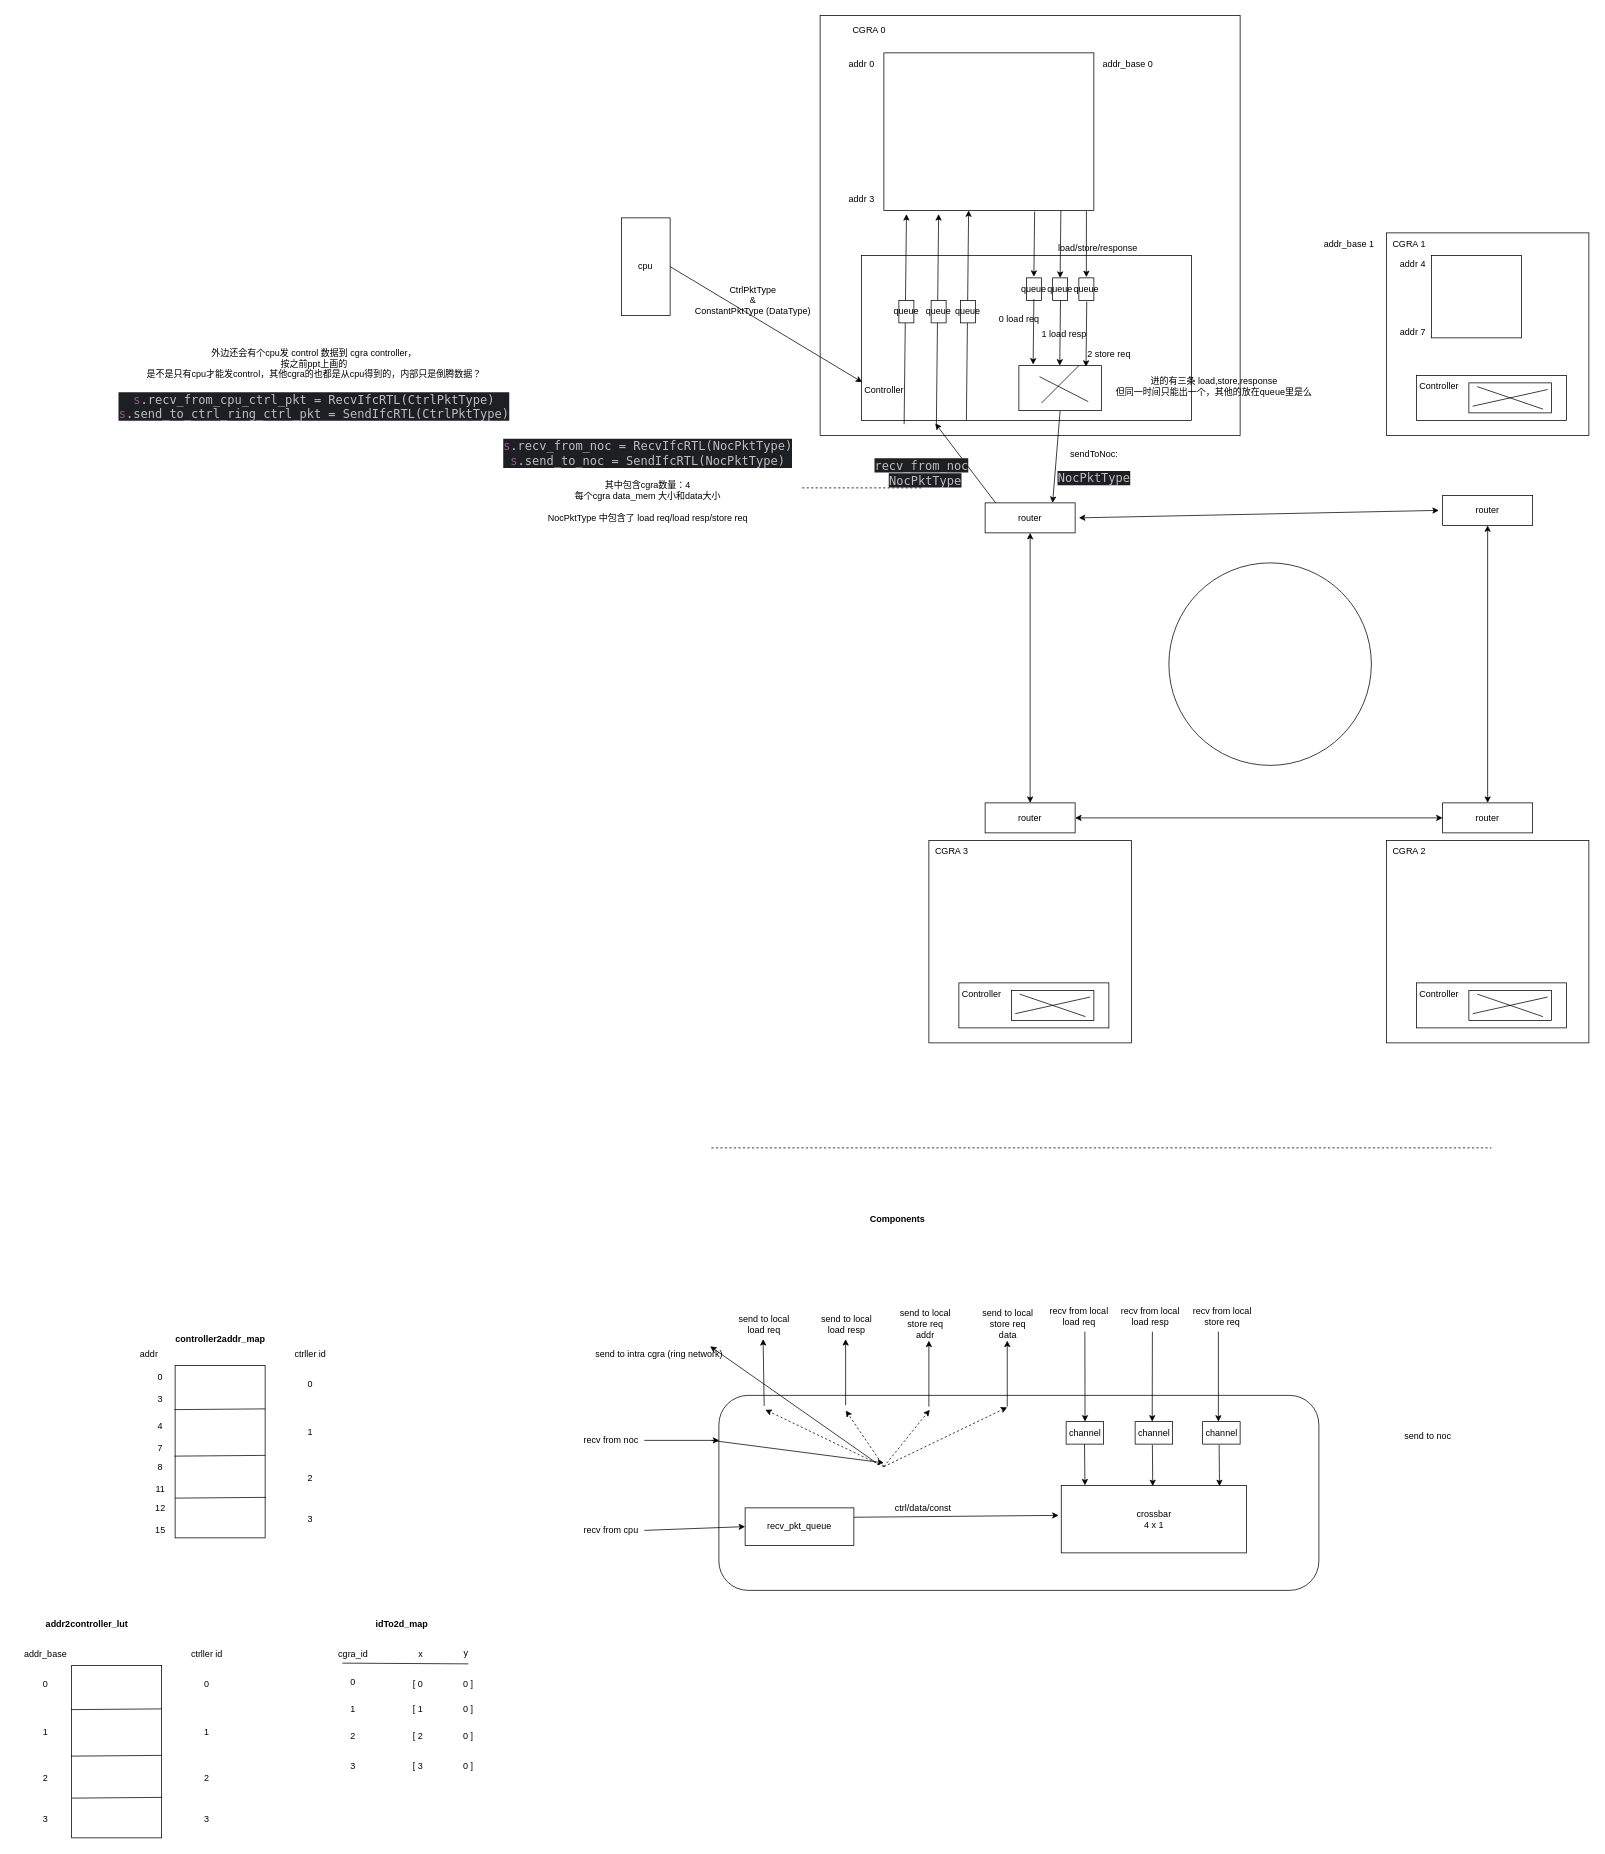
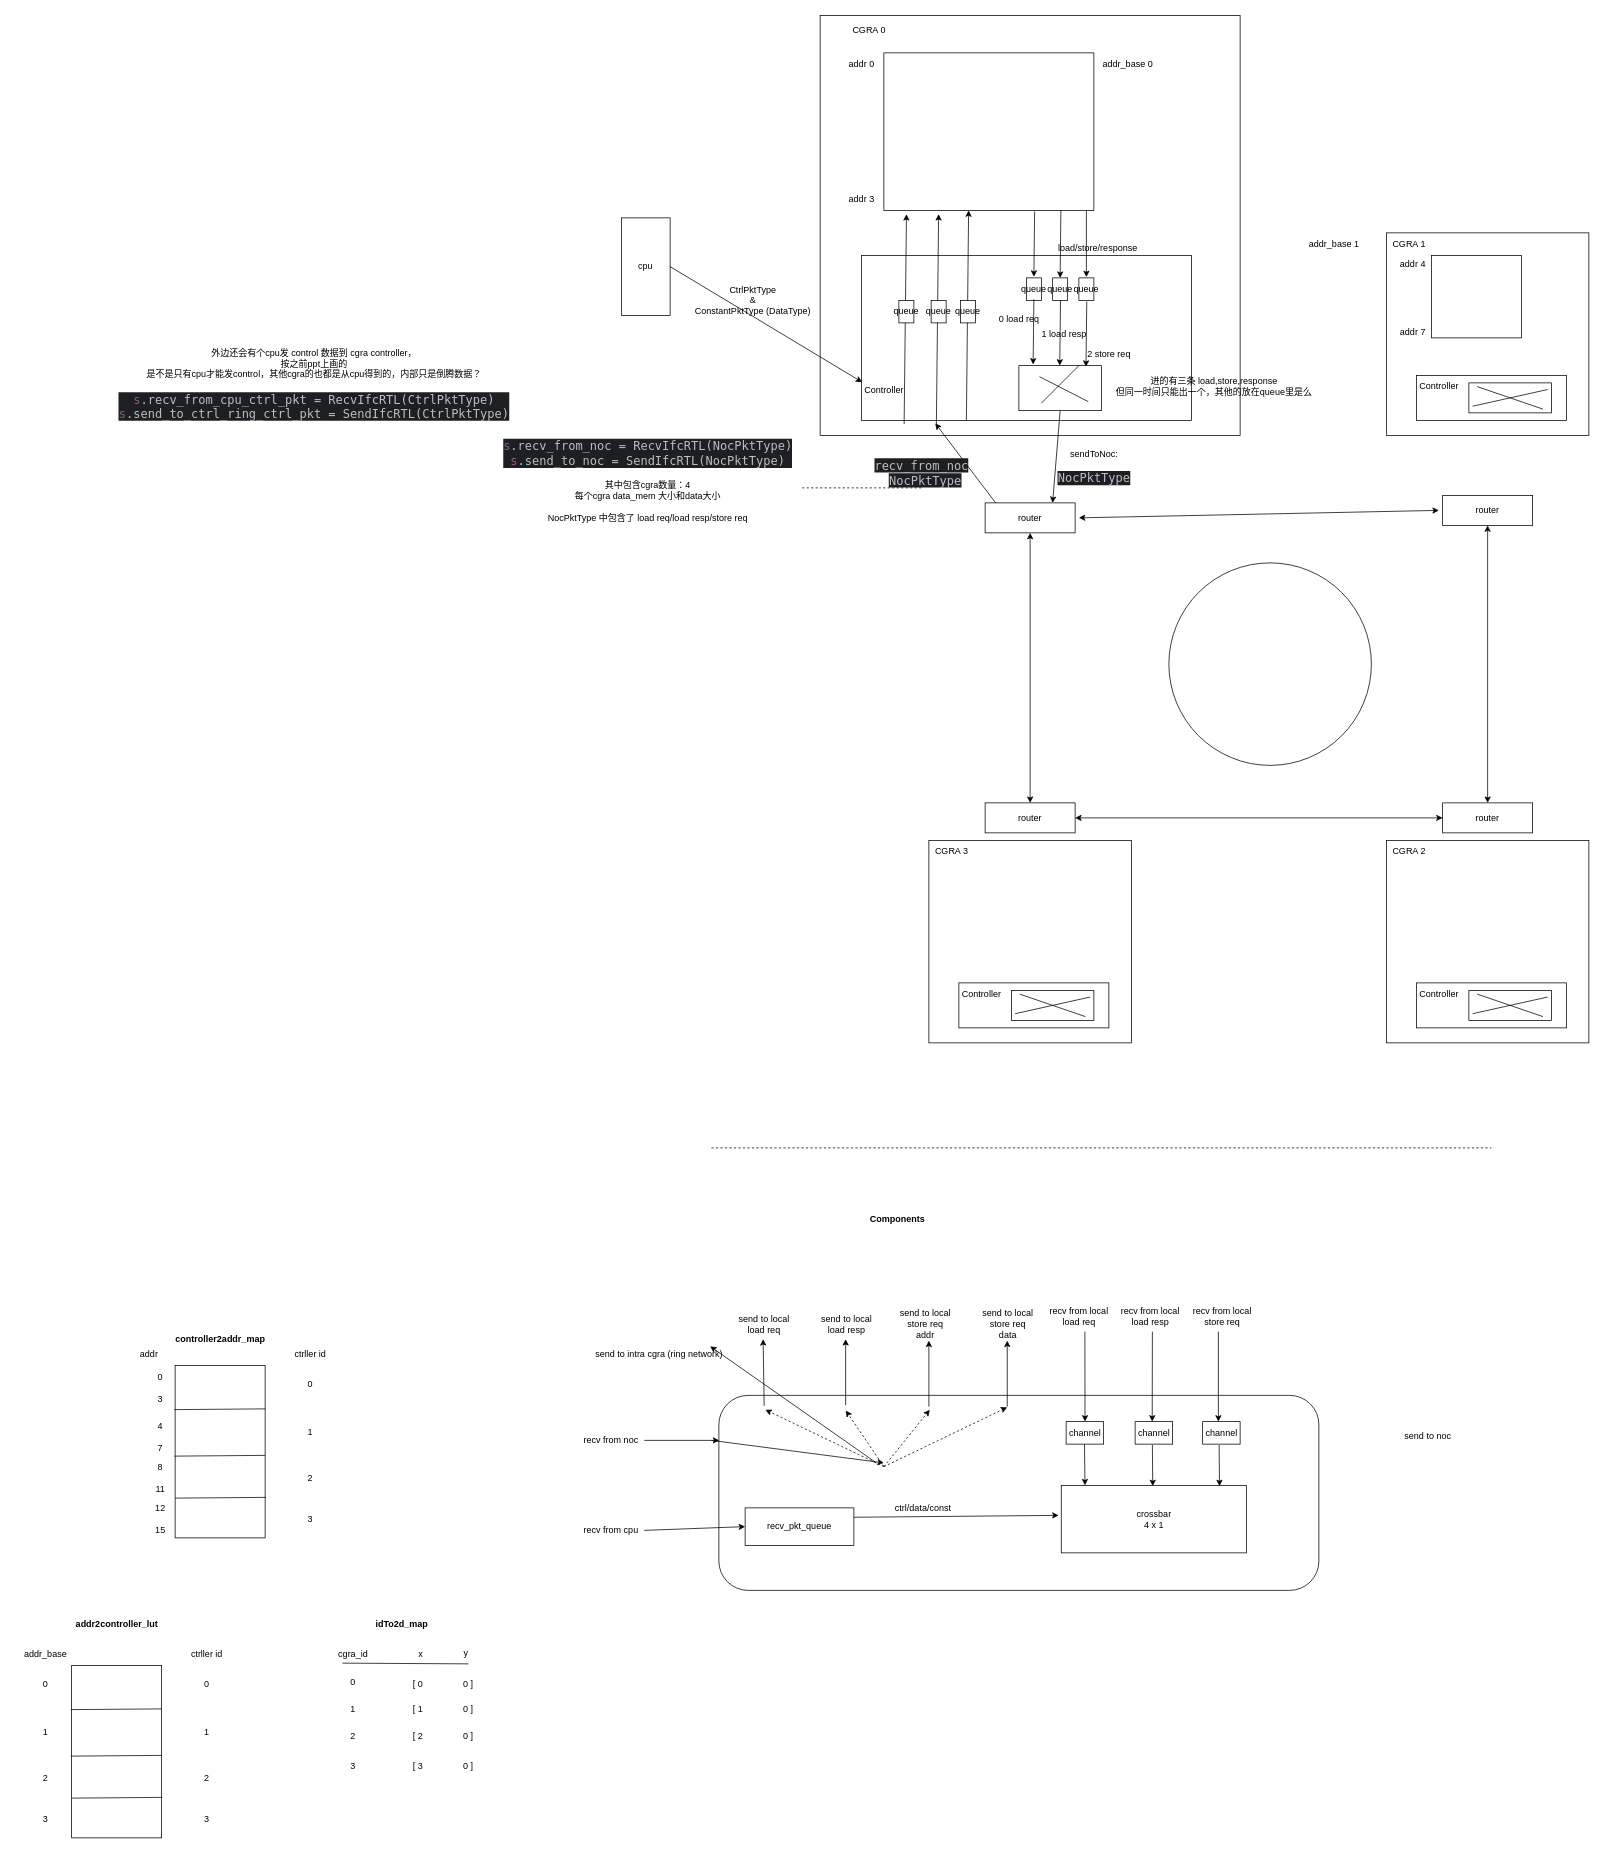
node "addr_base 1": moved (1349, 244) -> (1334, 244)
node "addr2controller_lut": moved (87, 1624) -> (117, 1624)
